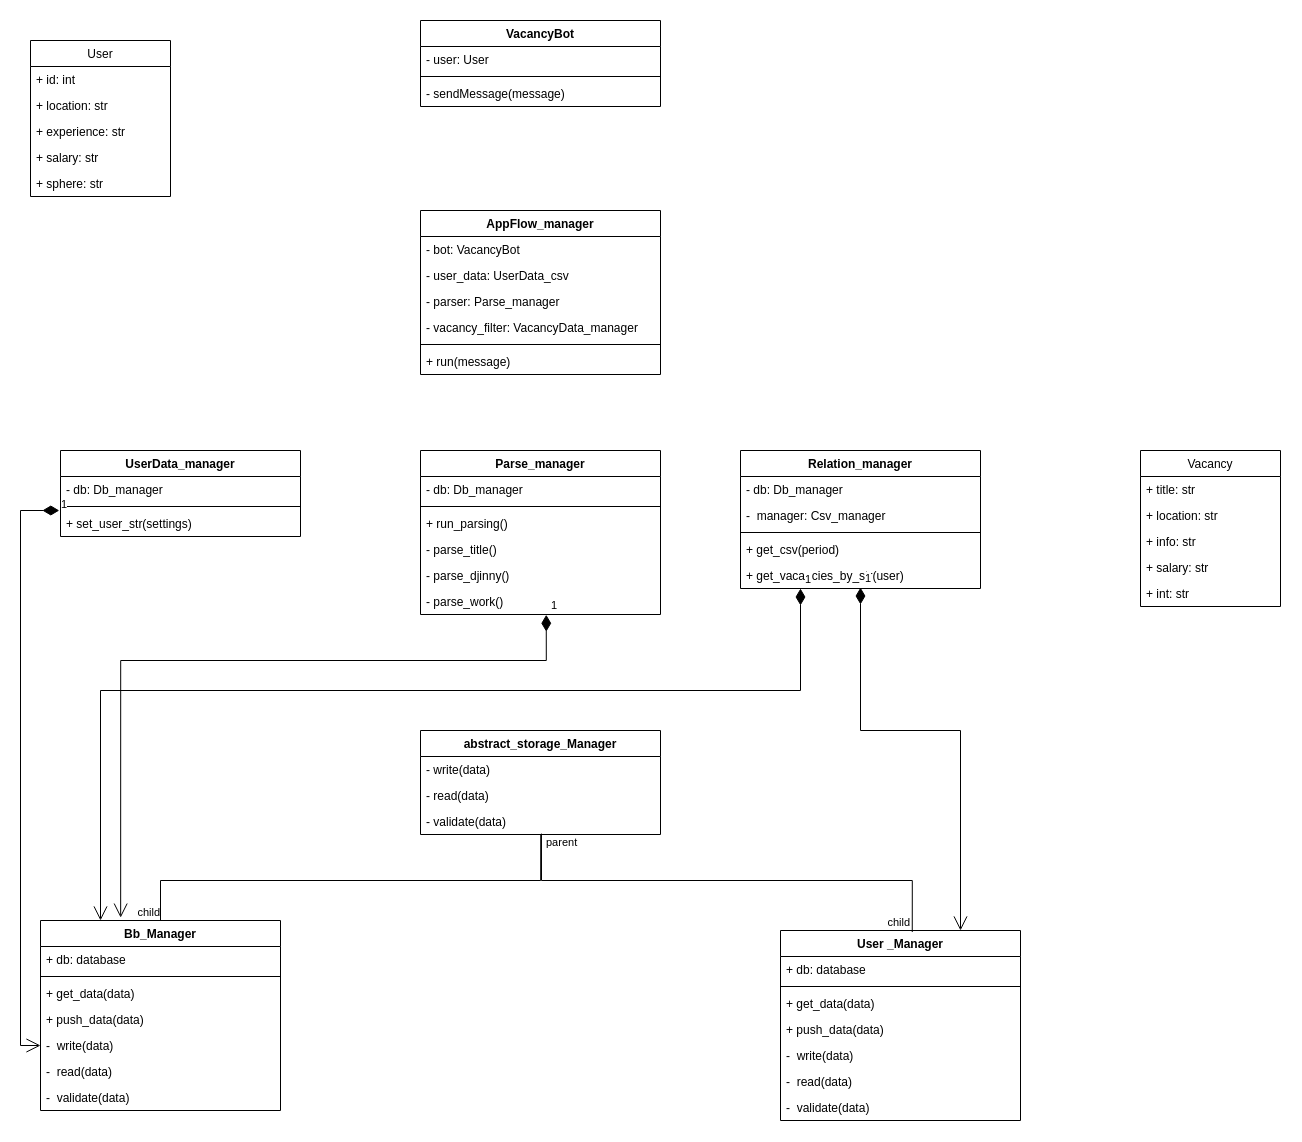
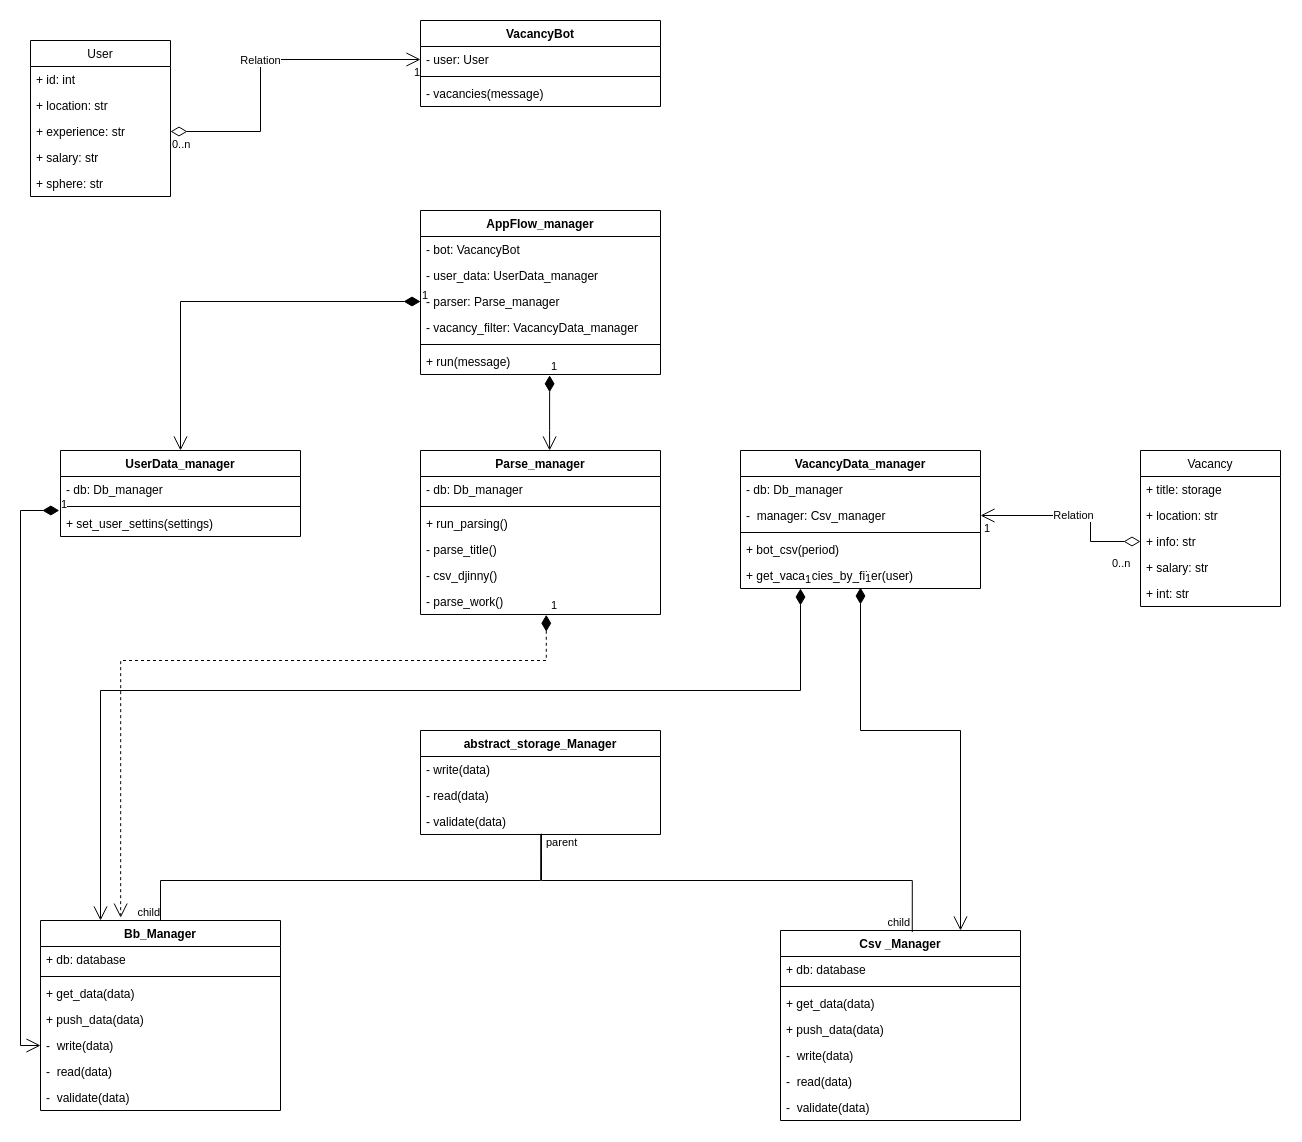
edge "- user: User" -- "+ experience: str": added, labels "1", "Relation", "0..n"
node "- sendMessage(message)": label "- sendMessage(message)" -> "- vacancies(message)"
node "- user_data: UserData_csv": label "- user_data: UserData_csv" -> "- user_data: UserData_manager"
edge "- parser: Parse_manager" -- "UserData_manager": added, label "1"
edge "+ run(message)" -- "Parse_manager": added, label "1"
node "Relation_manager": label "Relation_manager" -> "VacancyData_manager"
node "+ title: str": label "+ title: str" -> "+ title: storage"
edge "- manager: Csv_manager" -- "+ info: str": added, labels "1", "Relation", "0..n"
node "+ set_user_str(settings)": label "+ set_user_str(settings)" -> "+ set_user_settins(settings)"
node "+ get_csv(period)": label "+ get_csv(period)" -> "+ bot_csv(period)"
node "- parse_djinny()": label "- parse_djinny()" -> "- csv_djinny()"
node "+ get_vacancies_by_str(user)": label "+ get_vacancies_by_str(user)" -> "+ get_vacancies_by_filter(user)"
edge "- parse_work()" -- "Вb_Manager": style solid -> dashed
node "User _Manager": label "User _Manager" -> "Csv _Manager"
